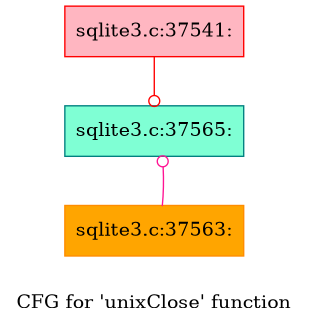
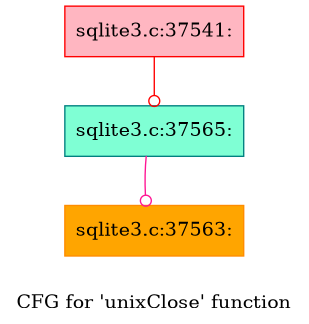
edge "sqlite3.c:37563:" -> "sqlite3.c:37565:": reversed
